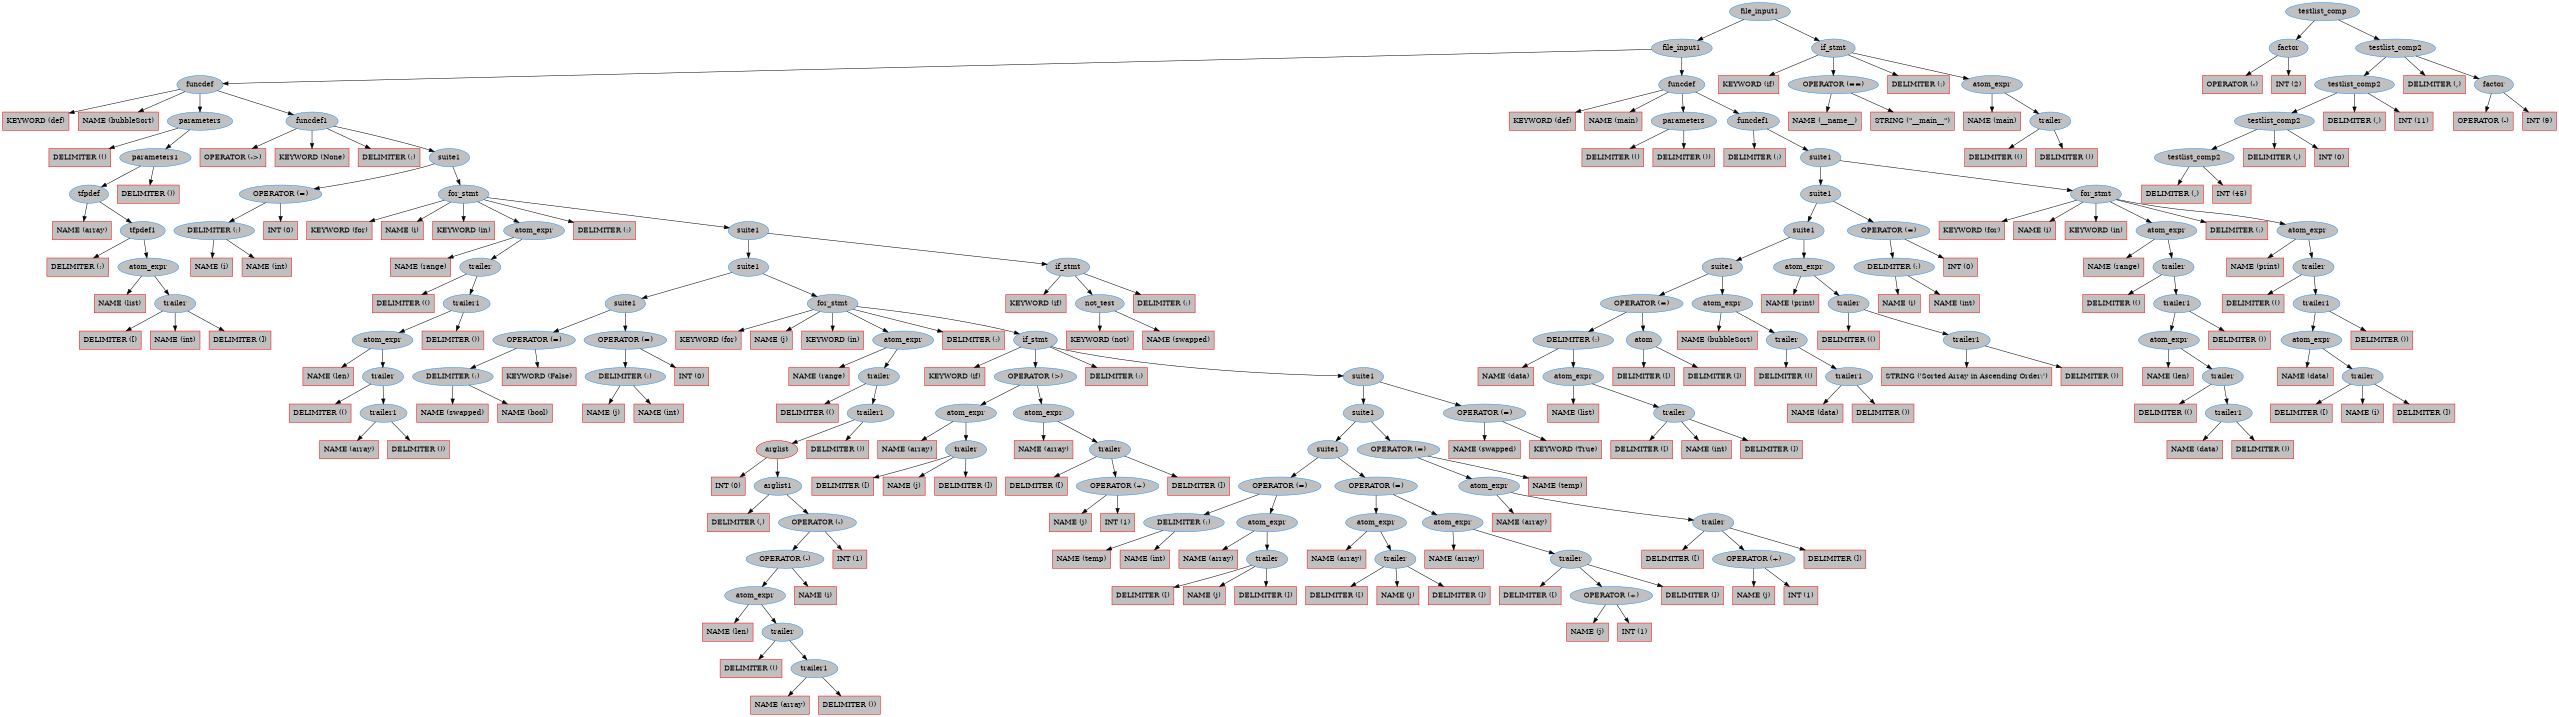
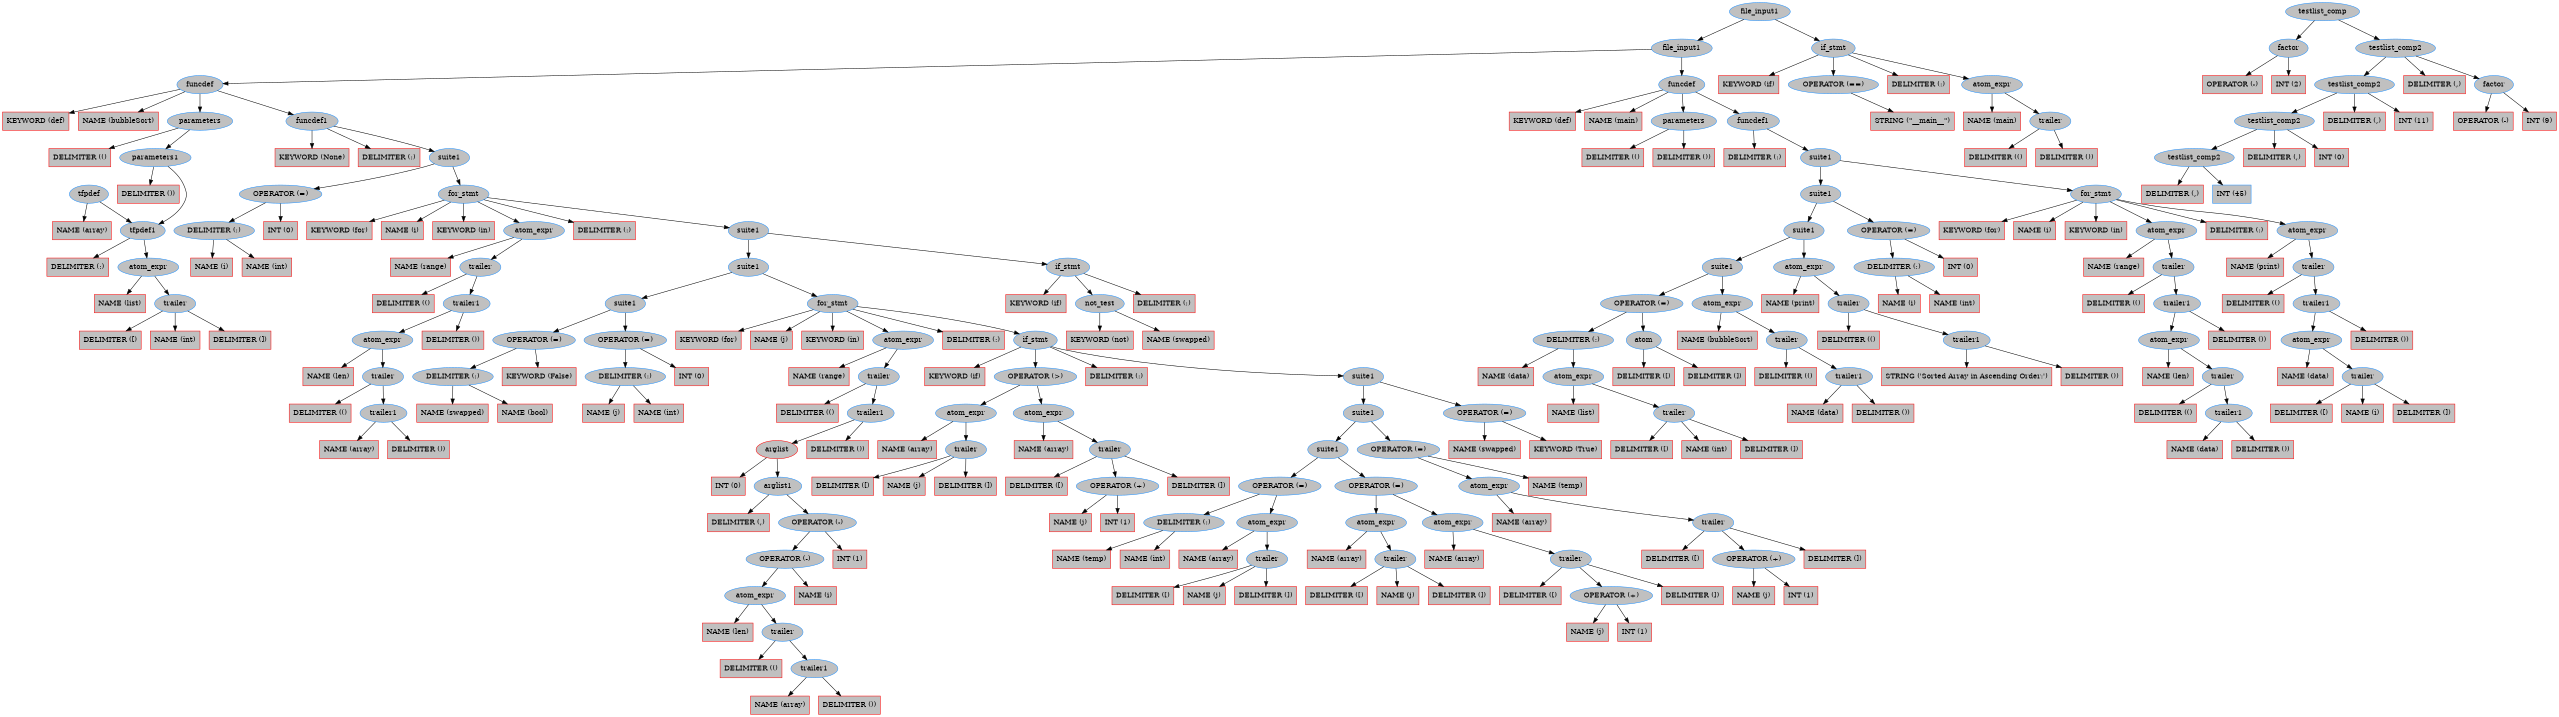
node "NAME (__name__)": removed
node "OPERATOR (->)": removed
edge "parameters1" -> "tfpdef": now "parameters1" -> "tfpdef1"
node "INT (45)": color red -> dodgerblue
